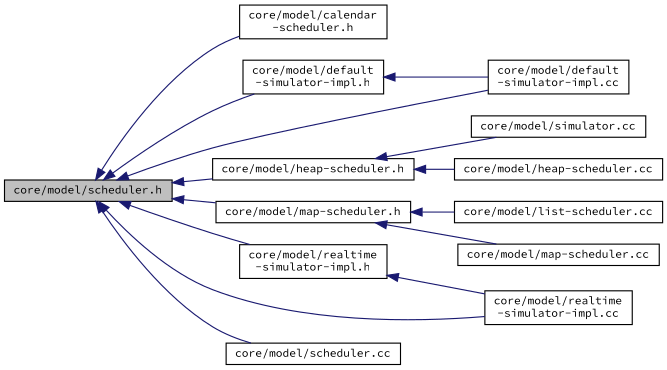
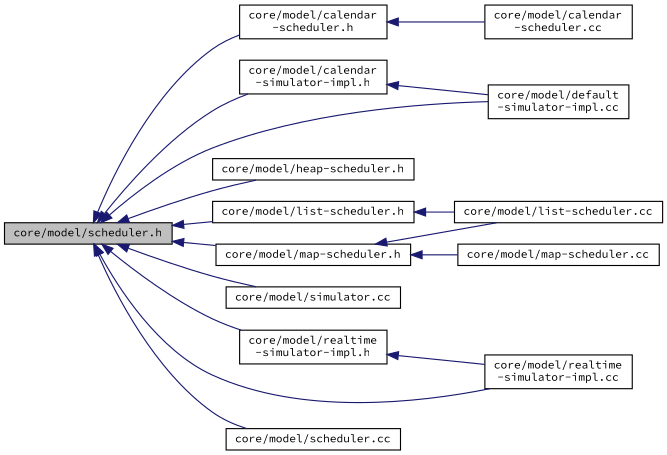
node "core/model/calendar -scheduler.cc": added
node "core/model/default -simulator-impl.h": label "core/model/default -simulator-impl.h" -> "core/model/calendar -simulator-impl.h"
edge "core/model/simulator.cc" -> "core/model/heap-scheduler.h": now "core/model/simulator.cc" -> "core/model/scheduler.h"
node "core/model/heap-scheduler.cc": removed
node "core/model/list-scheduler.h": added
